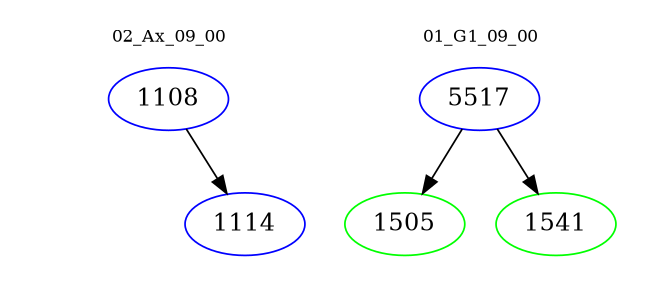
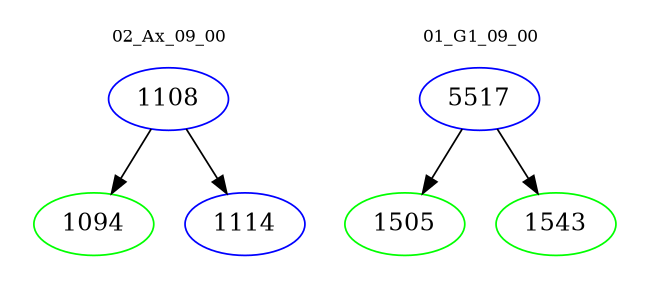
node "1094": added
node "1541": label "1541" -> "1543"
